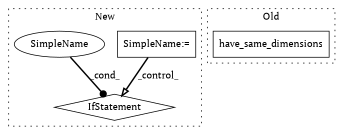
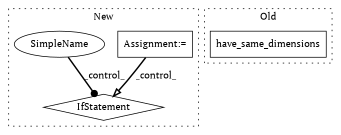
node "SimpleName:=": label "SimpleName:=" -> "Assignment:="
edge "SimpleName" -> "IfStatement": label "_cond_" -> "_control_"
